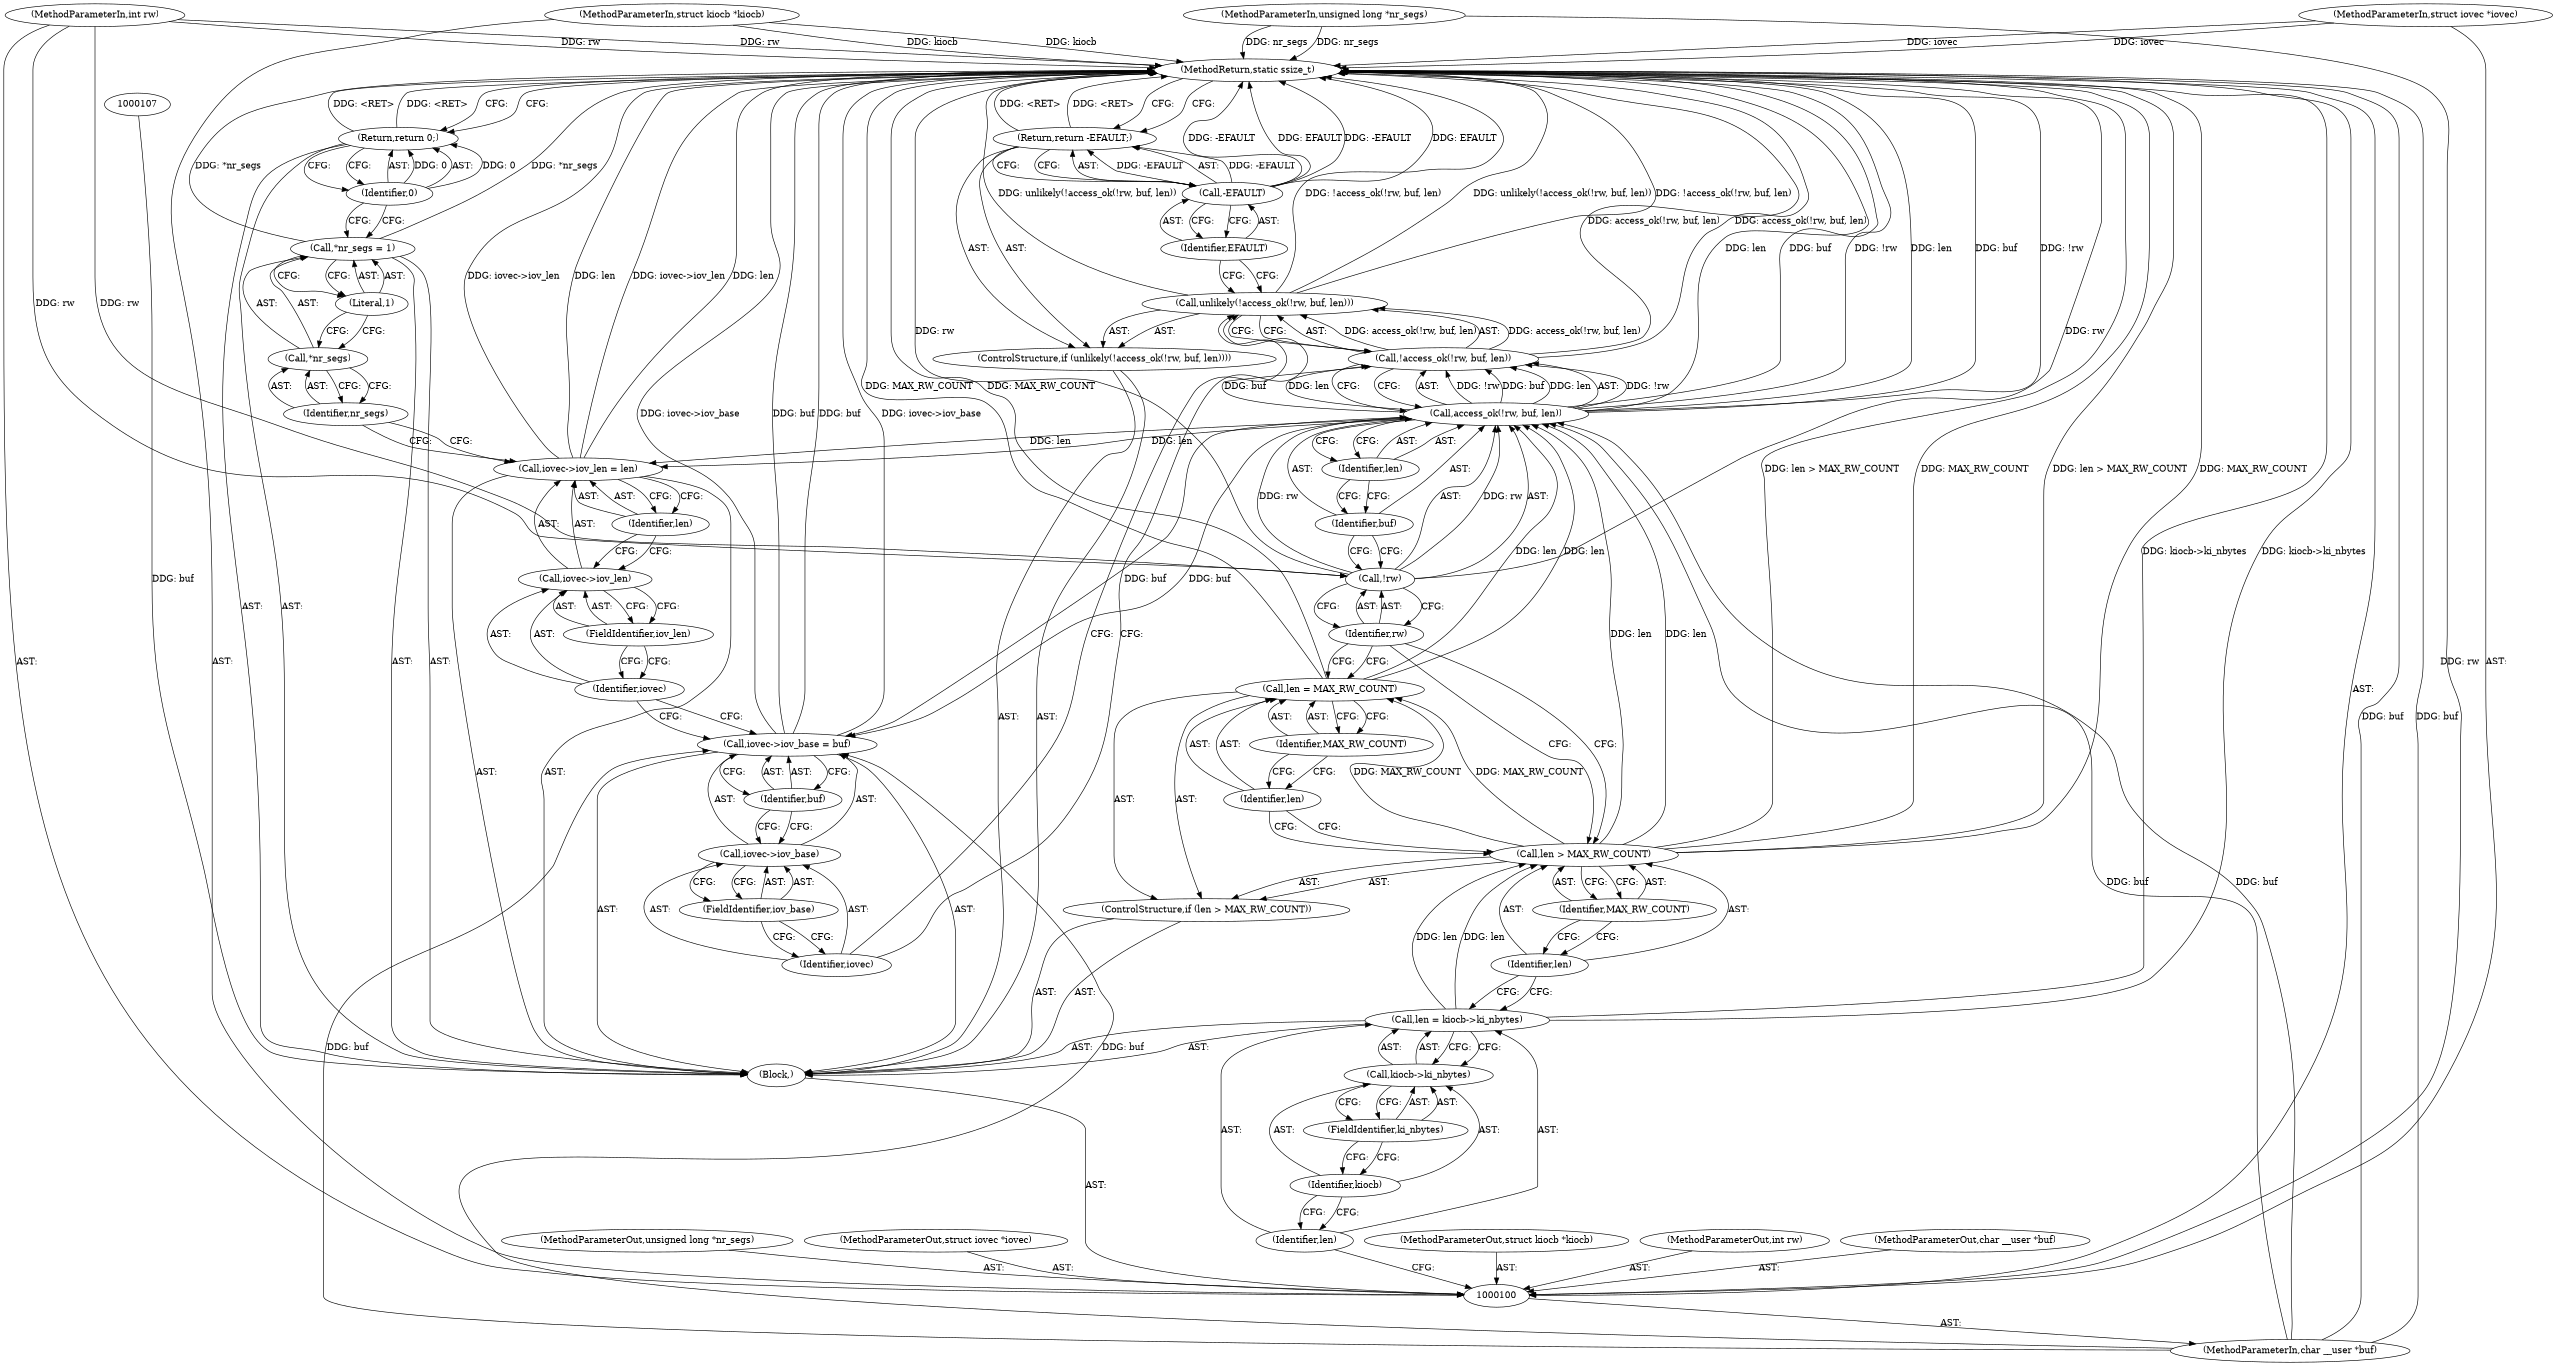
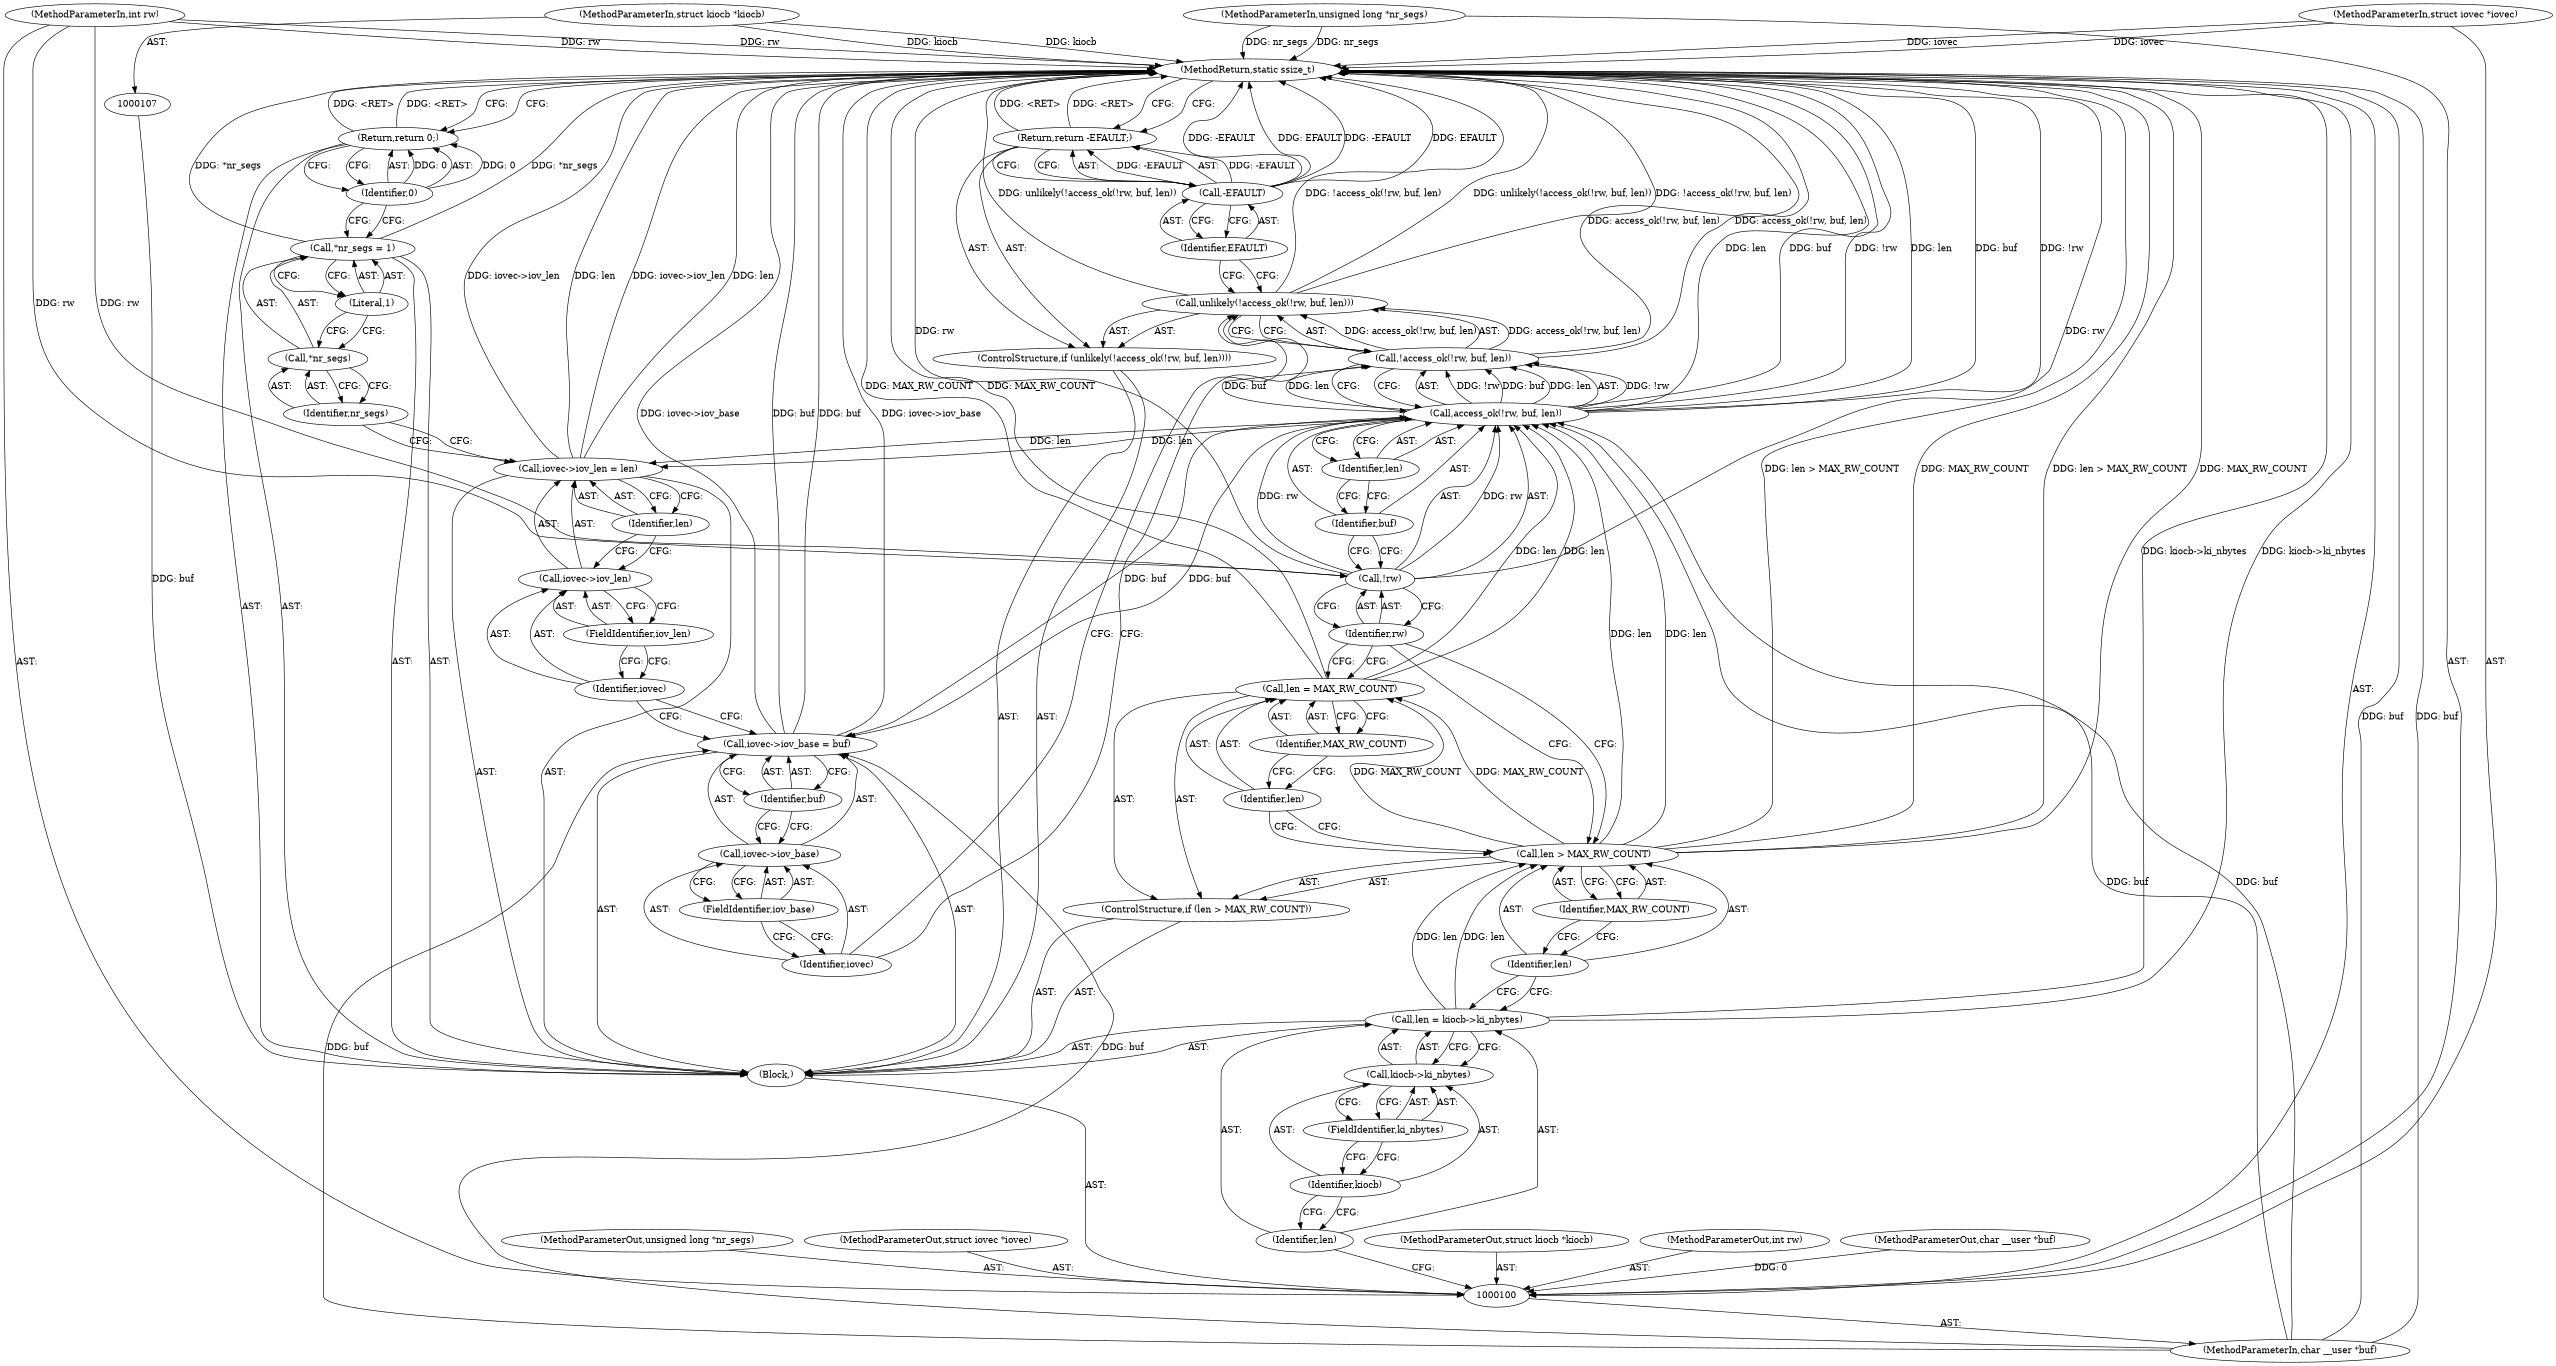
edge "(MethodParameterIn,unsigned long *nr_segs)" -> "1000100": label "DDG: rw" -> "AST: "
edge "(MethodParameterIn,struct kiocb *kiocb)" -> "1000100": now "(MethodParameterIn,struct kiocb *kiocb)" -> "1000107"
edge "(MethodParameterOut,char __user *buf)" -> "1000100": label "AST: " -> "DDG: 0"
